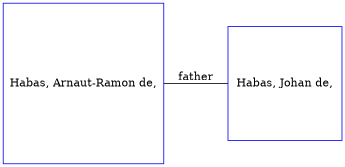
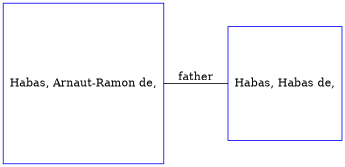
node "Habas, Johan de,": label "Habas, Johan de," -> "Habas, Habas de,"
